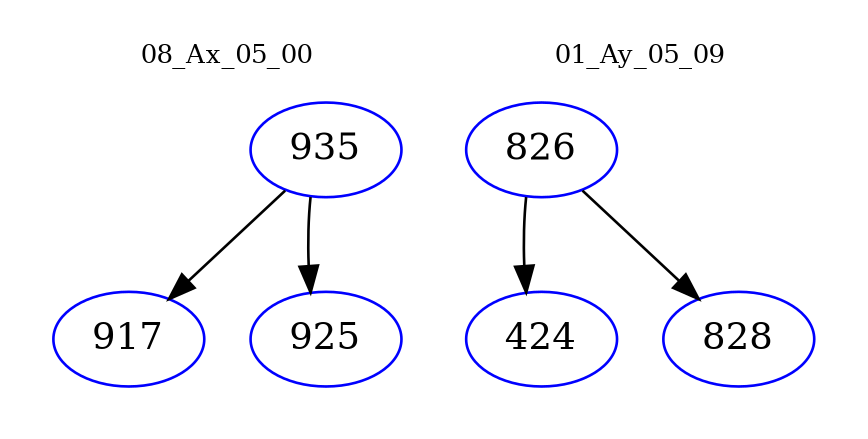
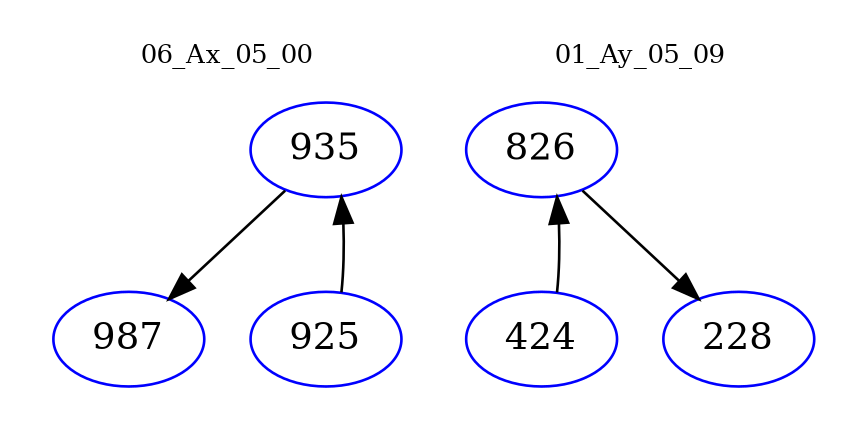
cluster "08_Ax_05_00": label "08_Ax_05_00" -> "06_Ax_05_00"
edge "935" -> "925": reversed
edge "826" -> "424": reversed
node "917": label "917" -> "987"
node "828": label "828" -> "228"
